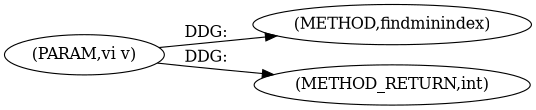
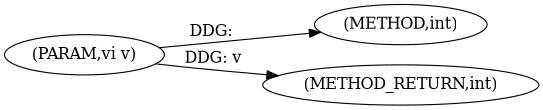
node "(METHOD,findminindex)": label "(METHOD,findminindex)" -> "(METHOD,int)"
edge "(PARAM,vi v)" -> "(METHOD_RETURN,int)": label "DDG: " -> "DDG: v"
